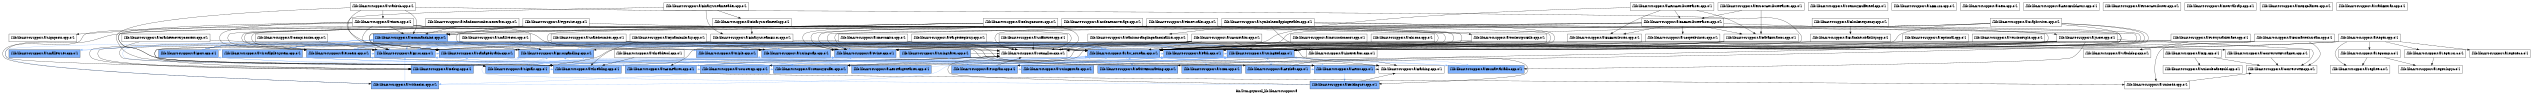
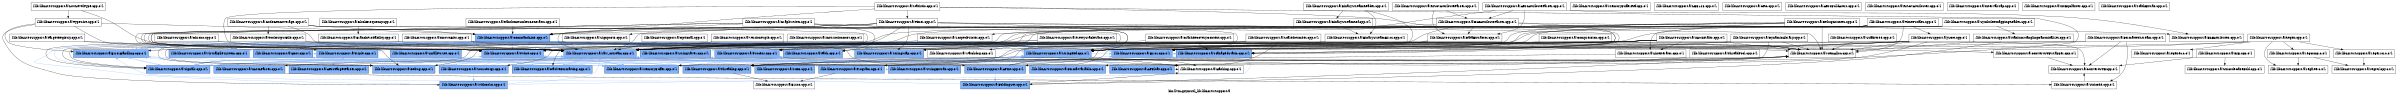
node "{lib/libLLVMSupport.a(LowLevelType.cpp.o)}": added
edge "{lib/libLLVMSupport.a(CodeGenCoverage.cpp.o)}" -> "{lib/libLLVMSupport.a(Twine.cpp.o)}": now "{lib/libLLVMSupport.a(CodeGenCoverage.cpp.o)}" -> "{lib/libLLVMSupport.a(CommandLine.cpp.o)}"
node "{lib/libLLVMSupport.a(SmallVector.cpp.o)}": removed
node "{lib/libLLVMSupport.a(Errno.cpp.o)}": added
